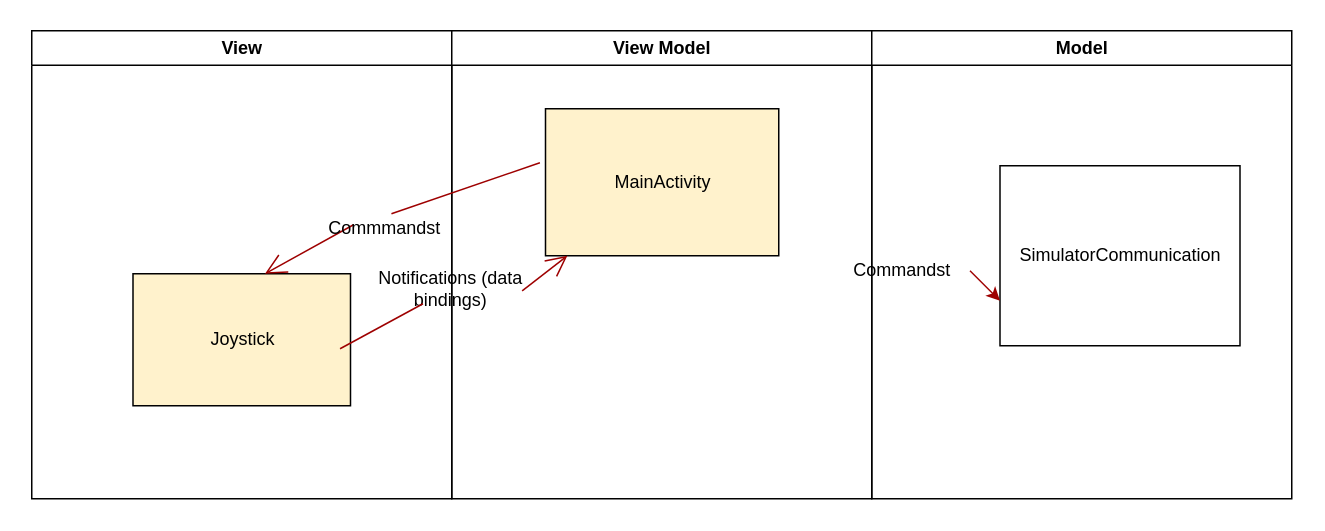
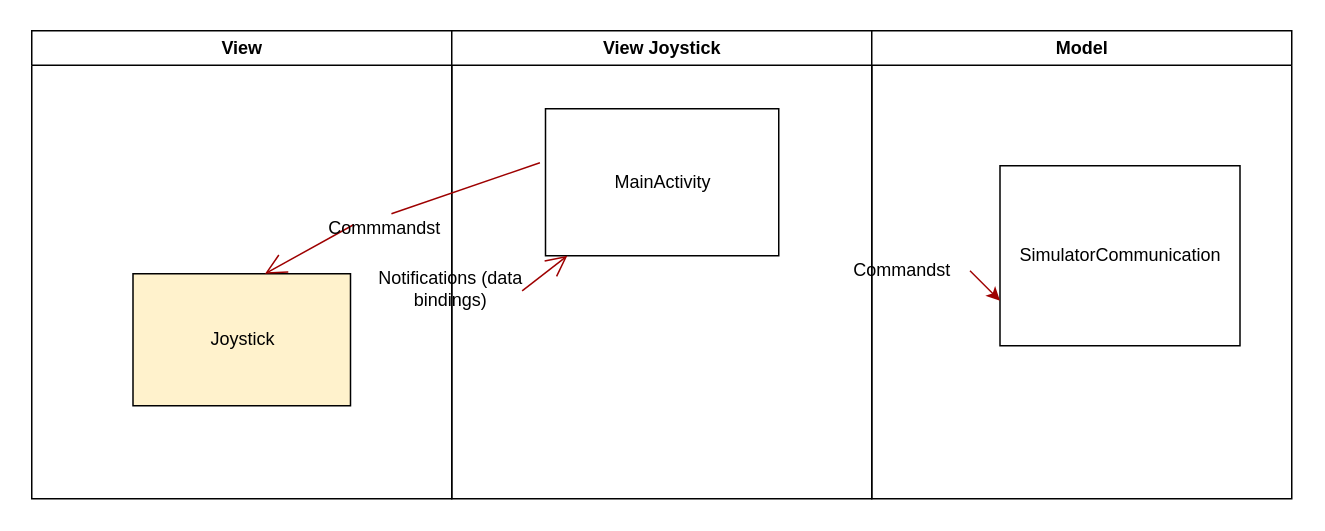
node "View Model": label "View Model" -> "View Joystick"
node "MainActivity": fillcolor #fff2cc -> #ffffff
edge "Notifications (data bindings)" -- "Joystick": removed
